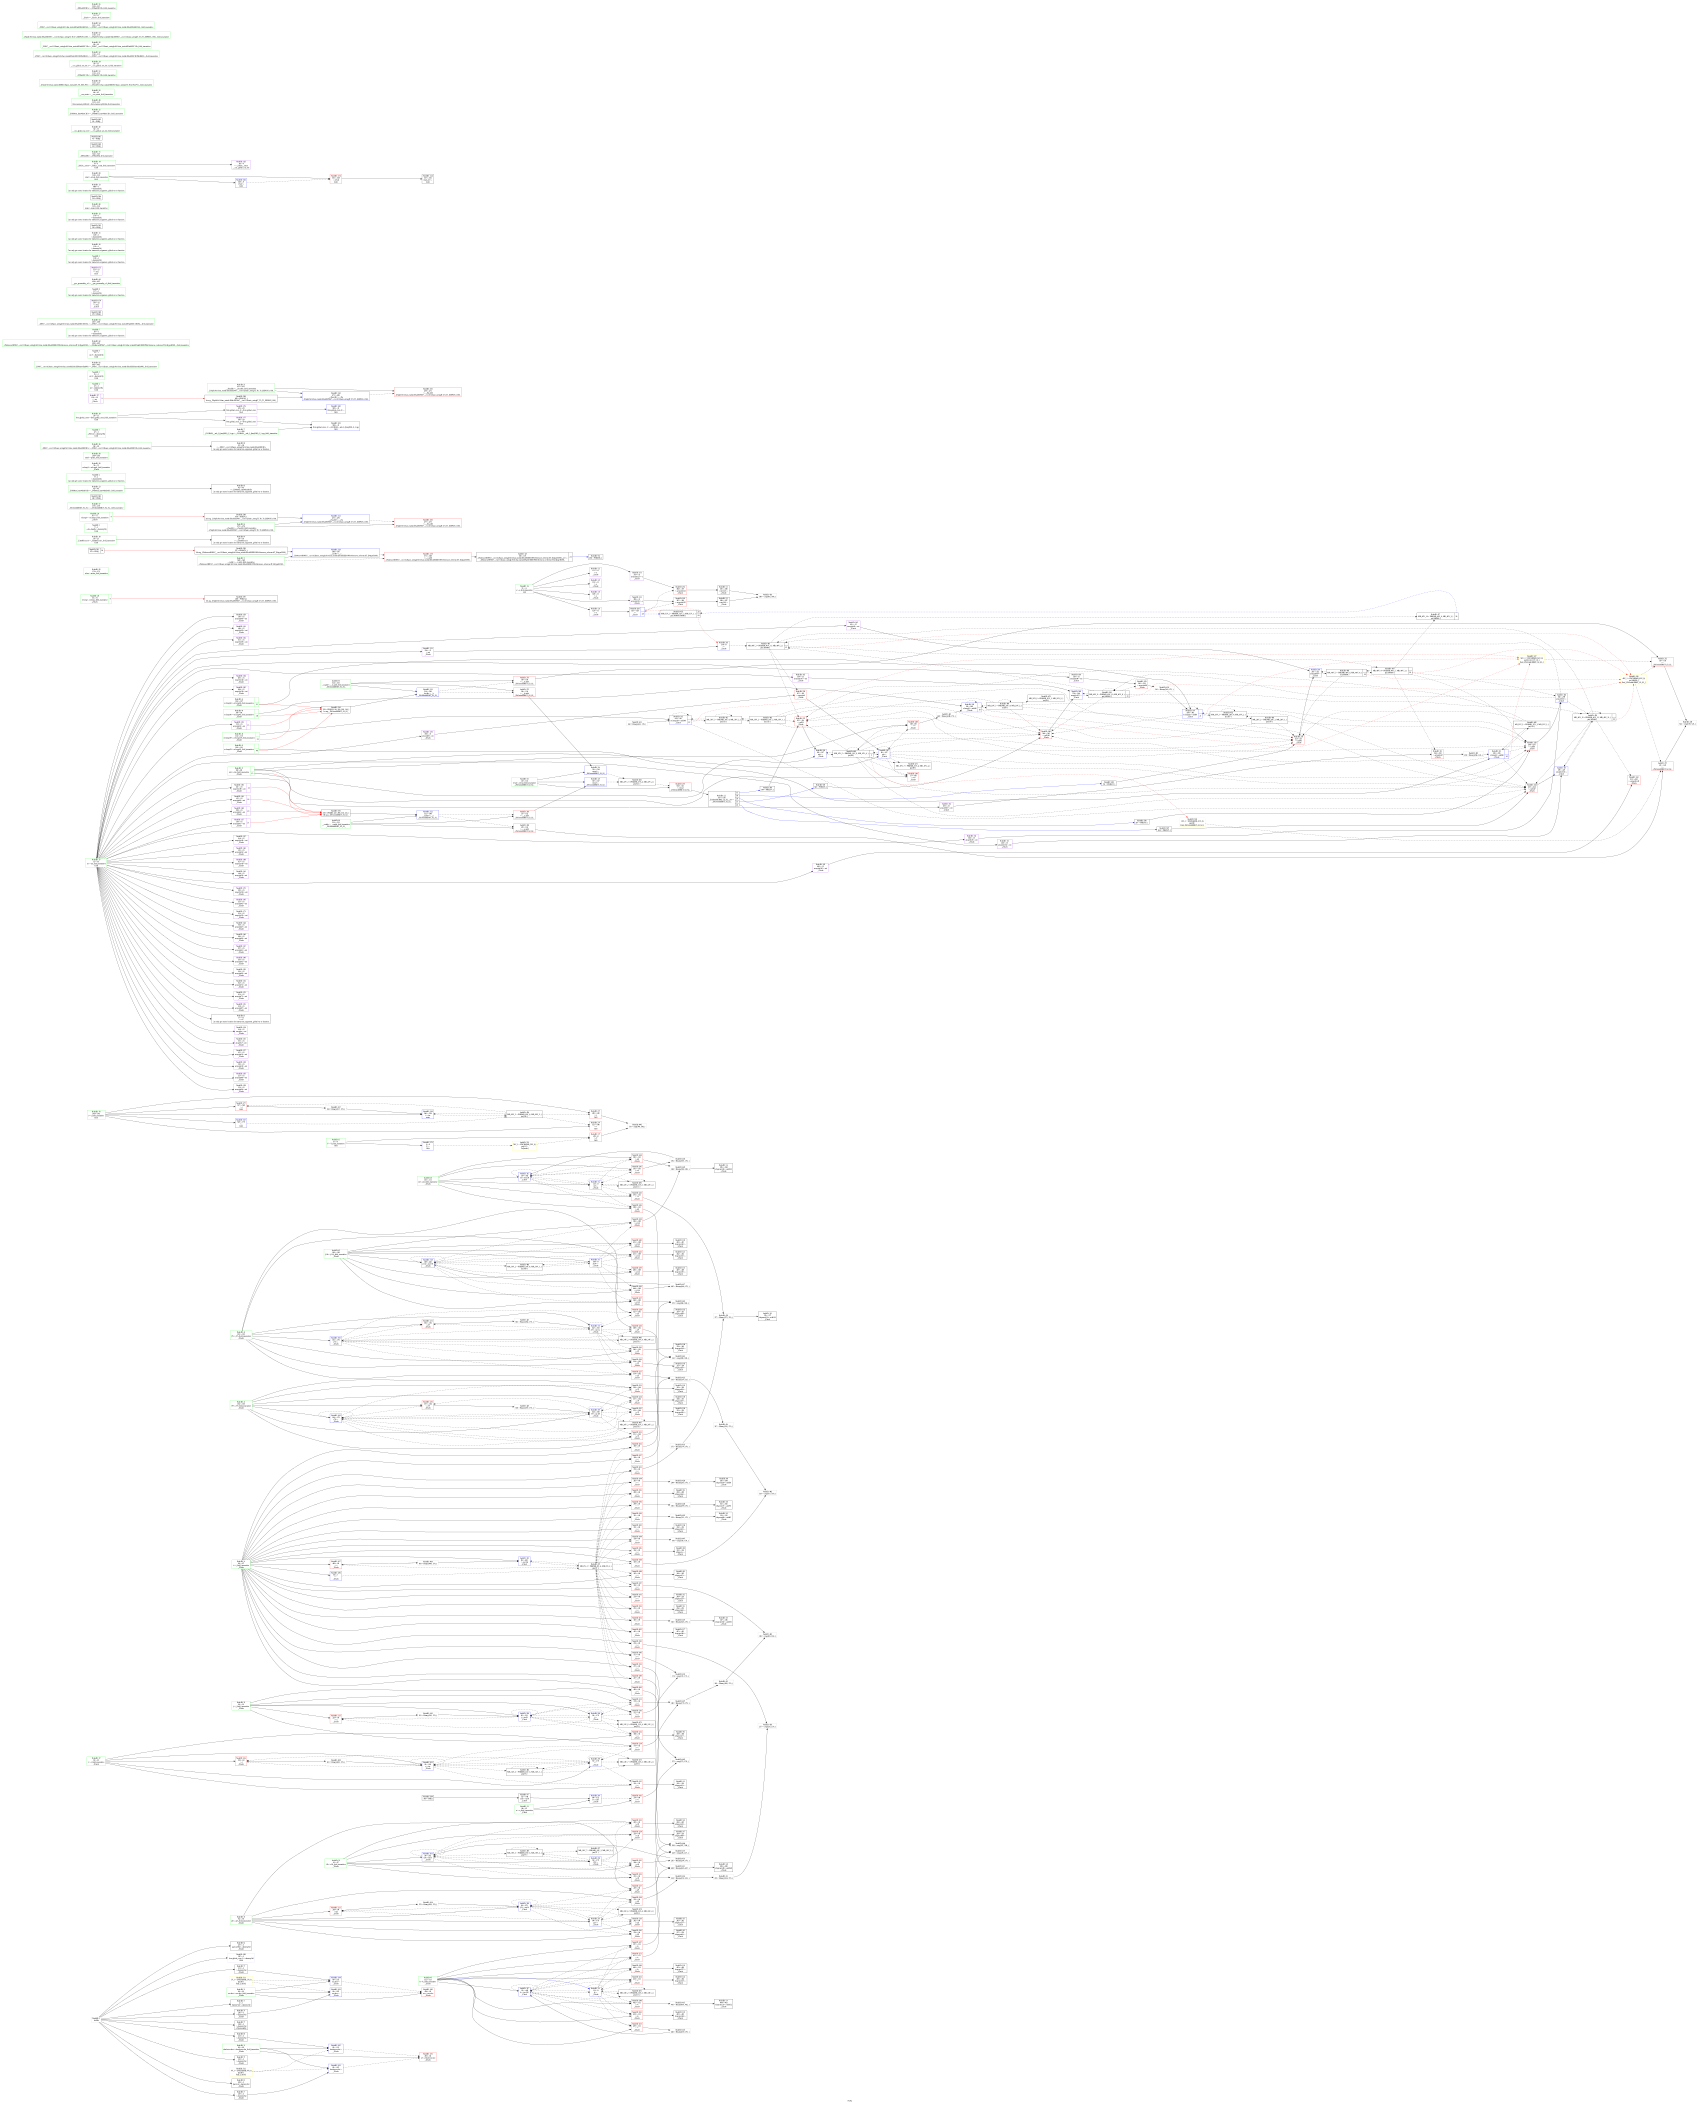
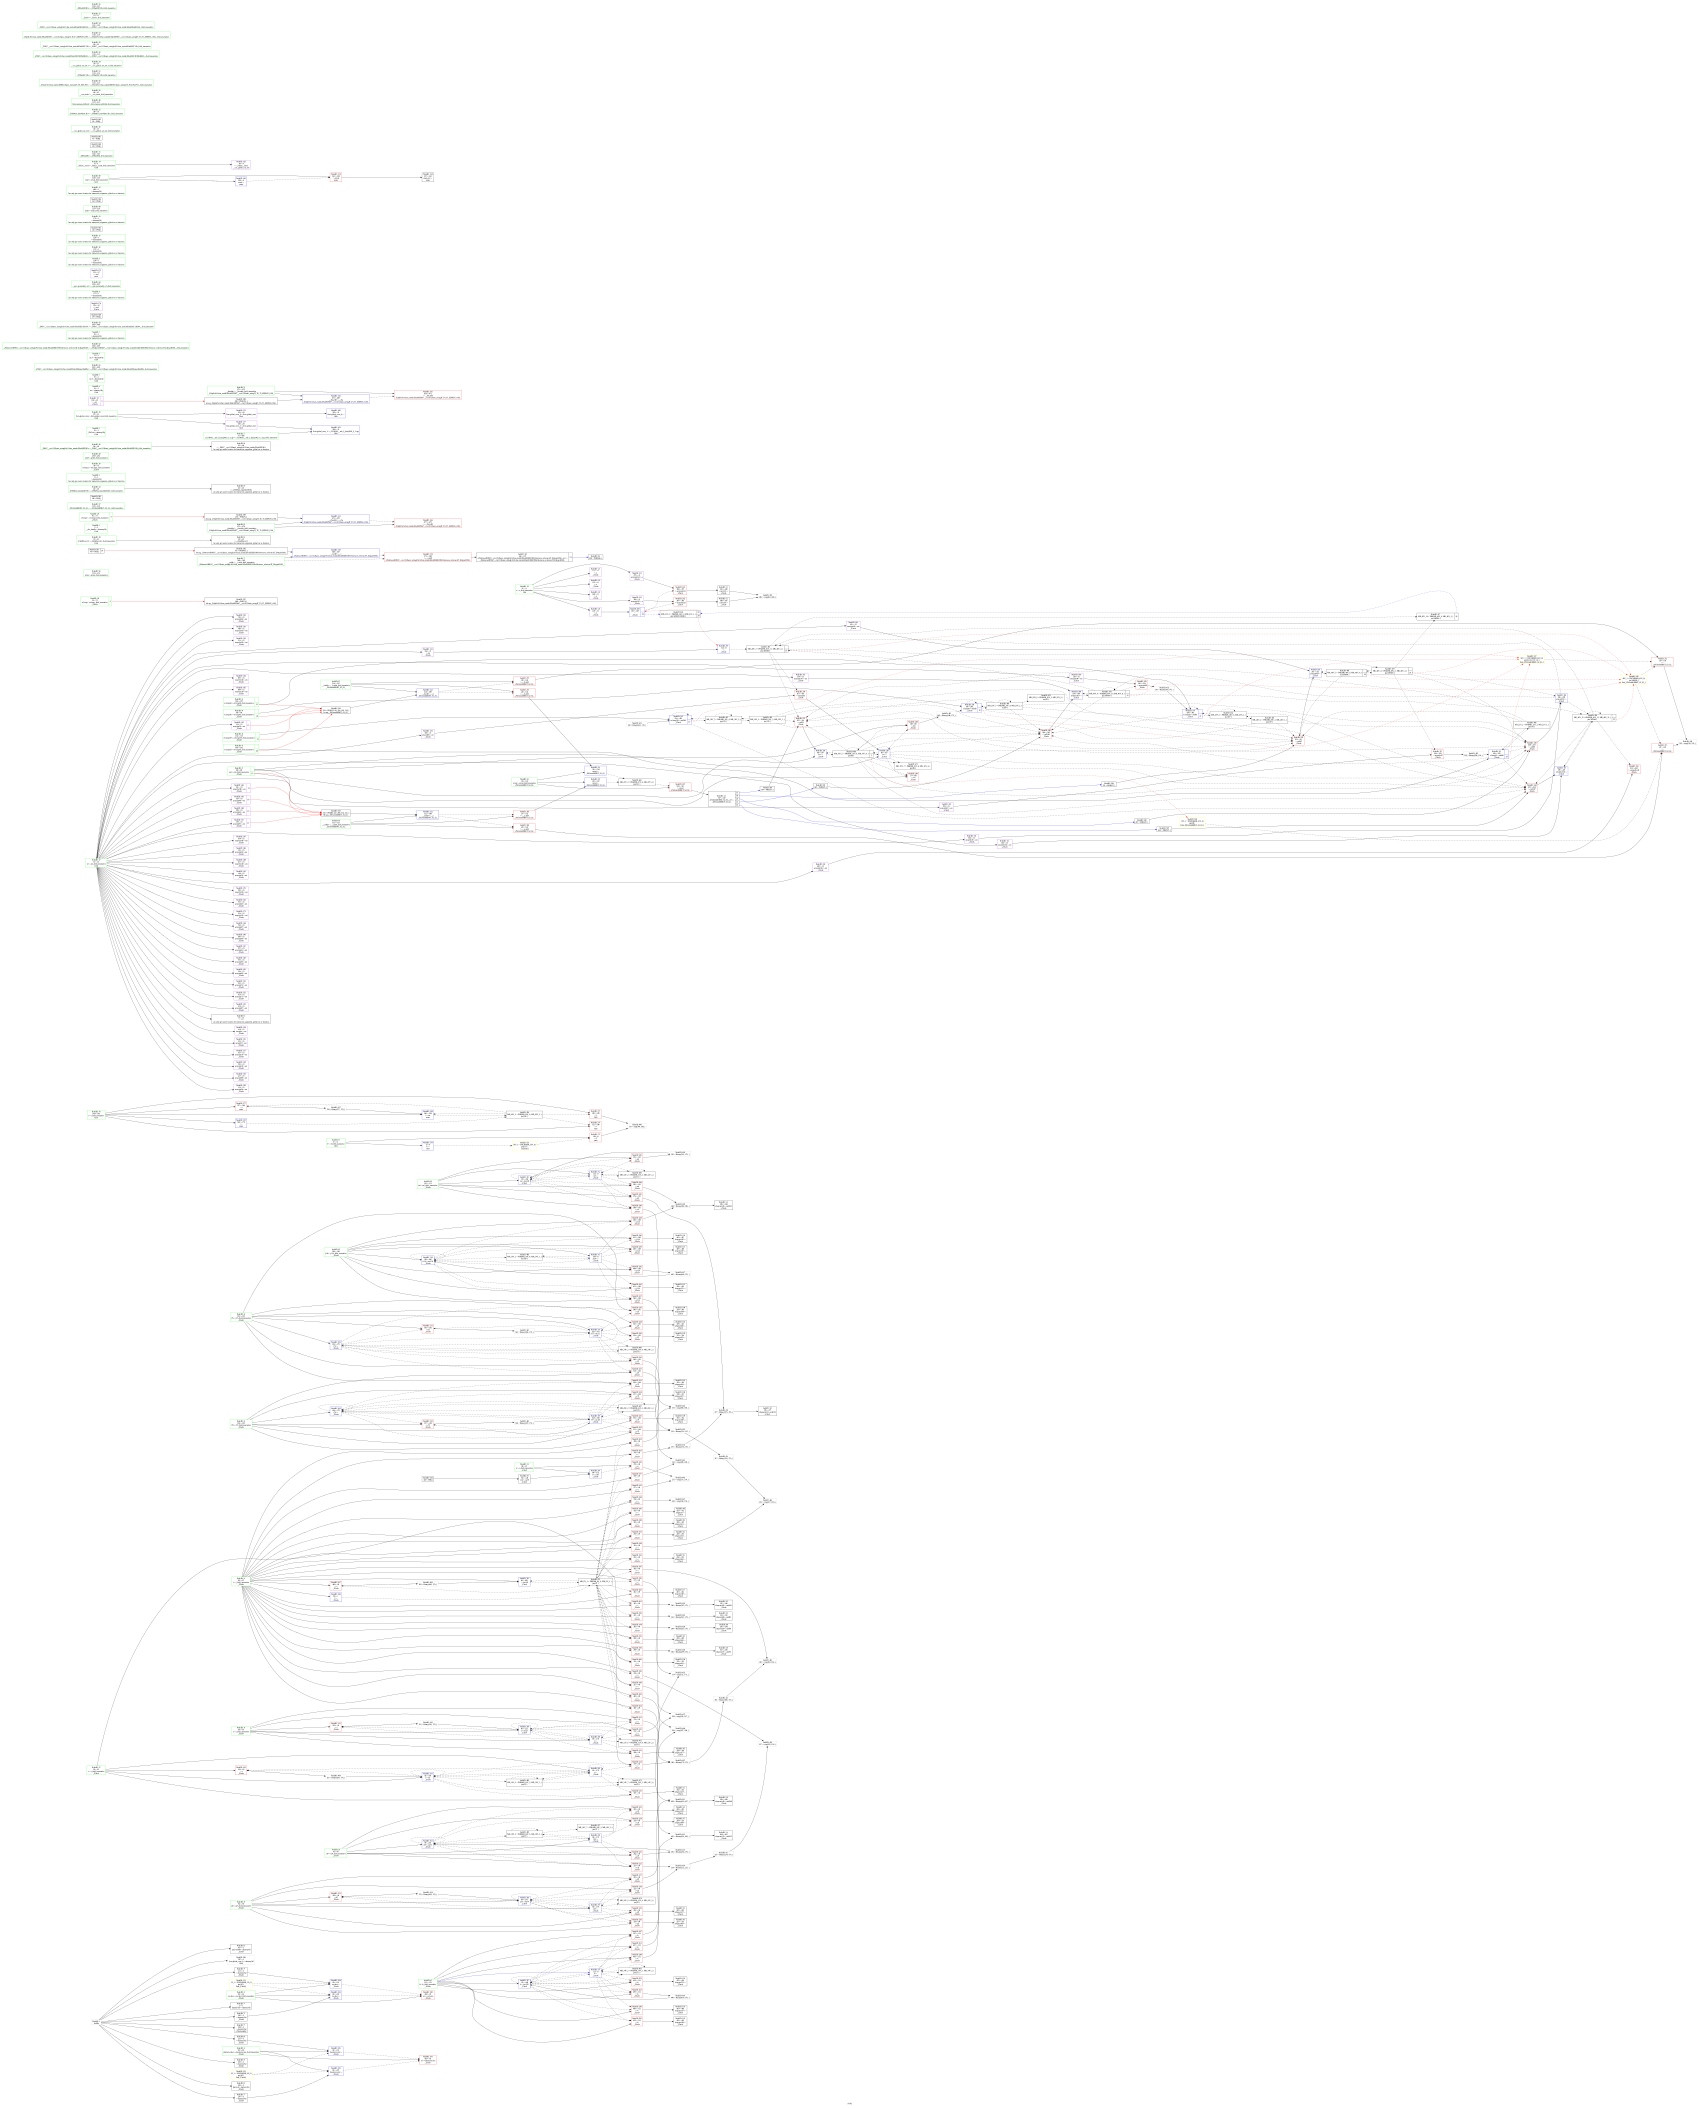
node "NodeID: 204": added
